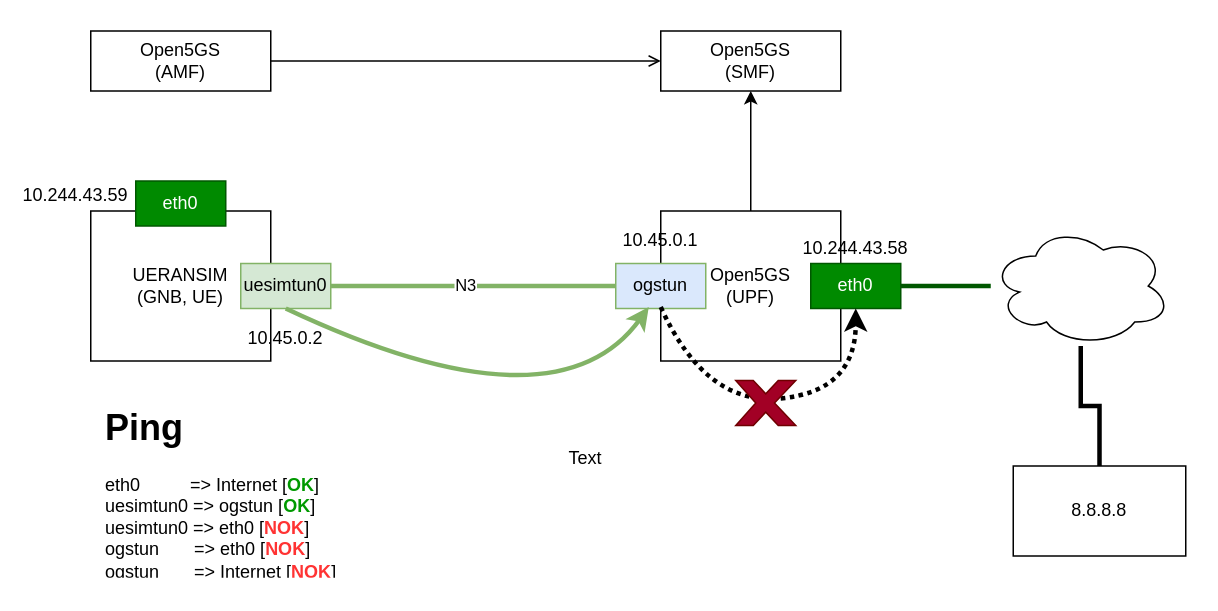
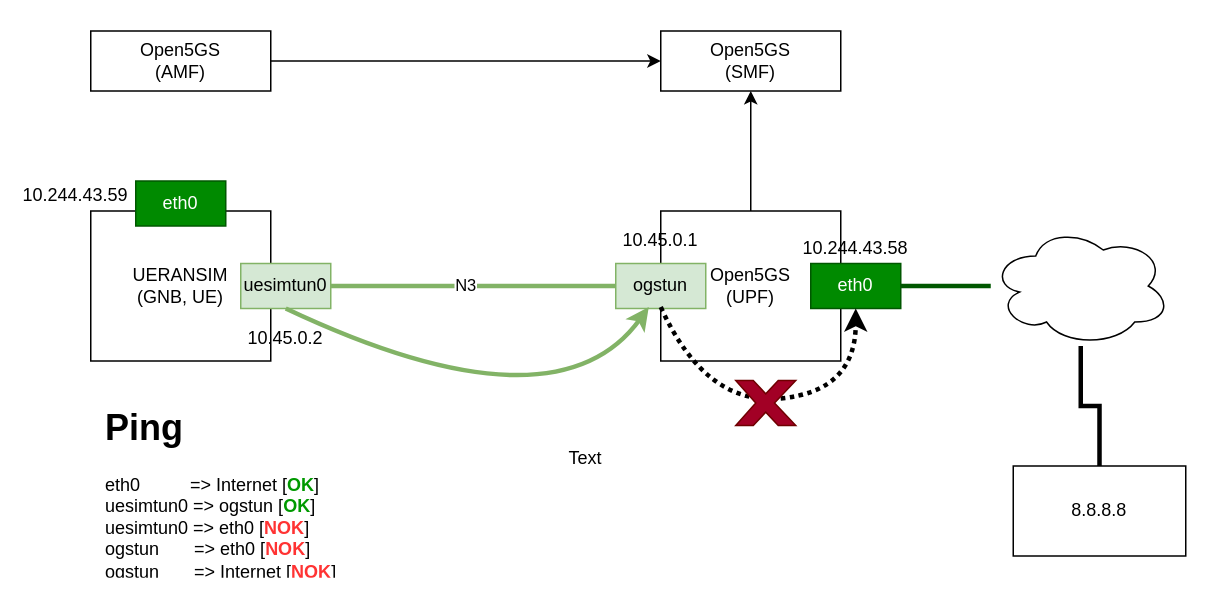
edge "Open5GS (AMF)" -> "Open5GS (SMF)": arrowhead open -> classic
node "ogstun": fillcolor #dae8fc -> #d5e8d4
